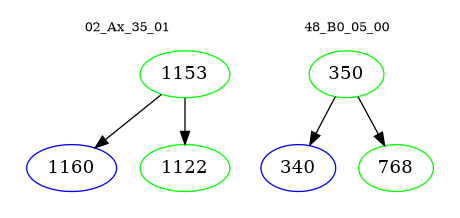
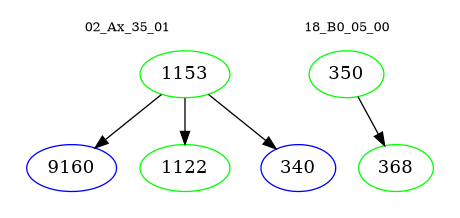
cluster "48_B0_05_00": label "48_B0_05_00" -> "18_B0_05_00"
edge "350" -> "340": now "1153" -> "340"
node "1160": label "1160" -> "9160"
node "768": label "768" -> "368"
